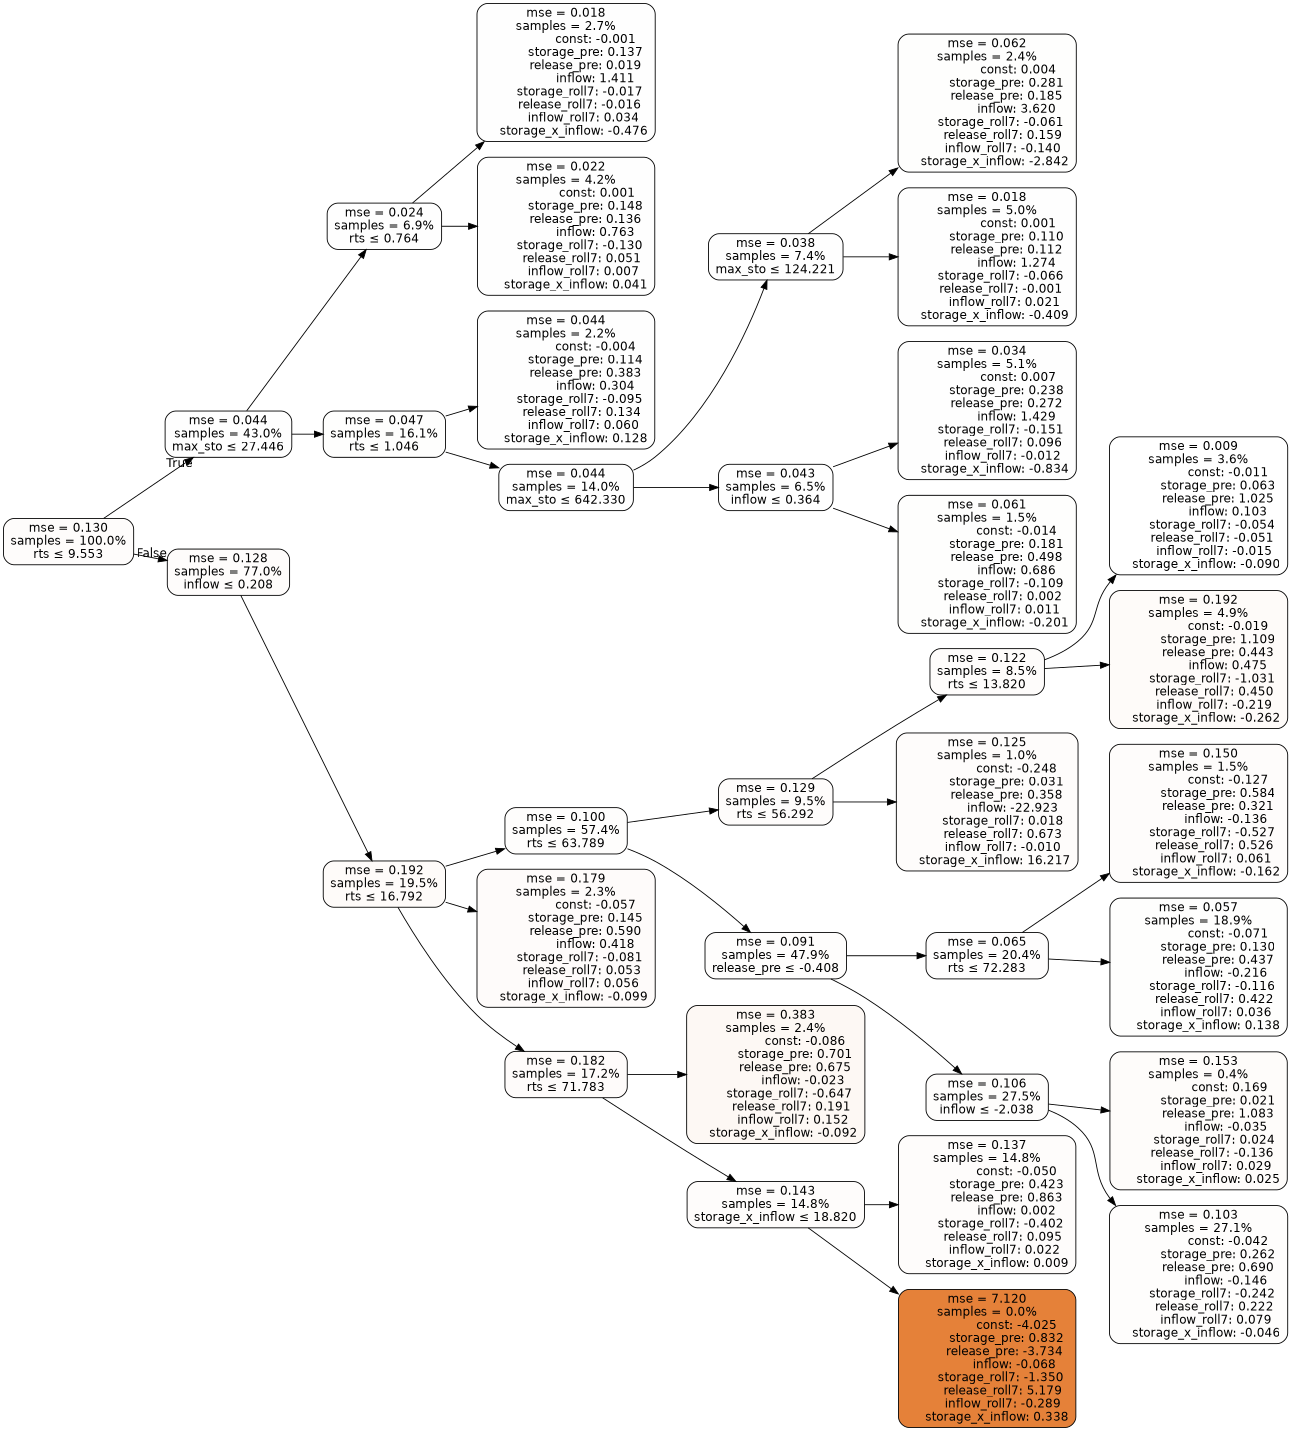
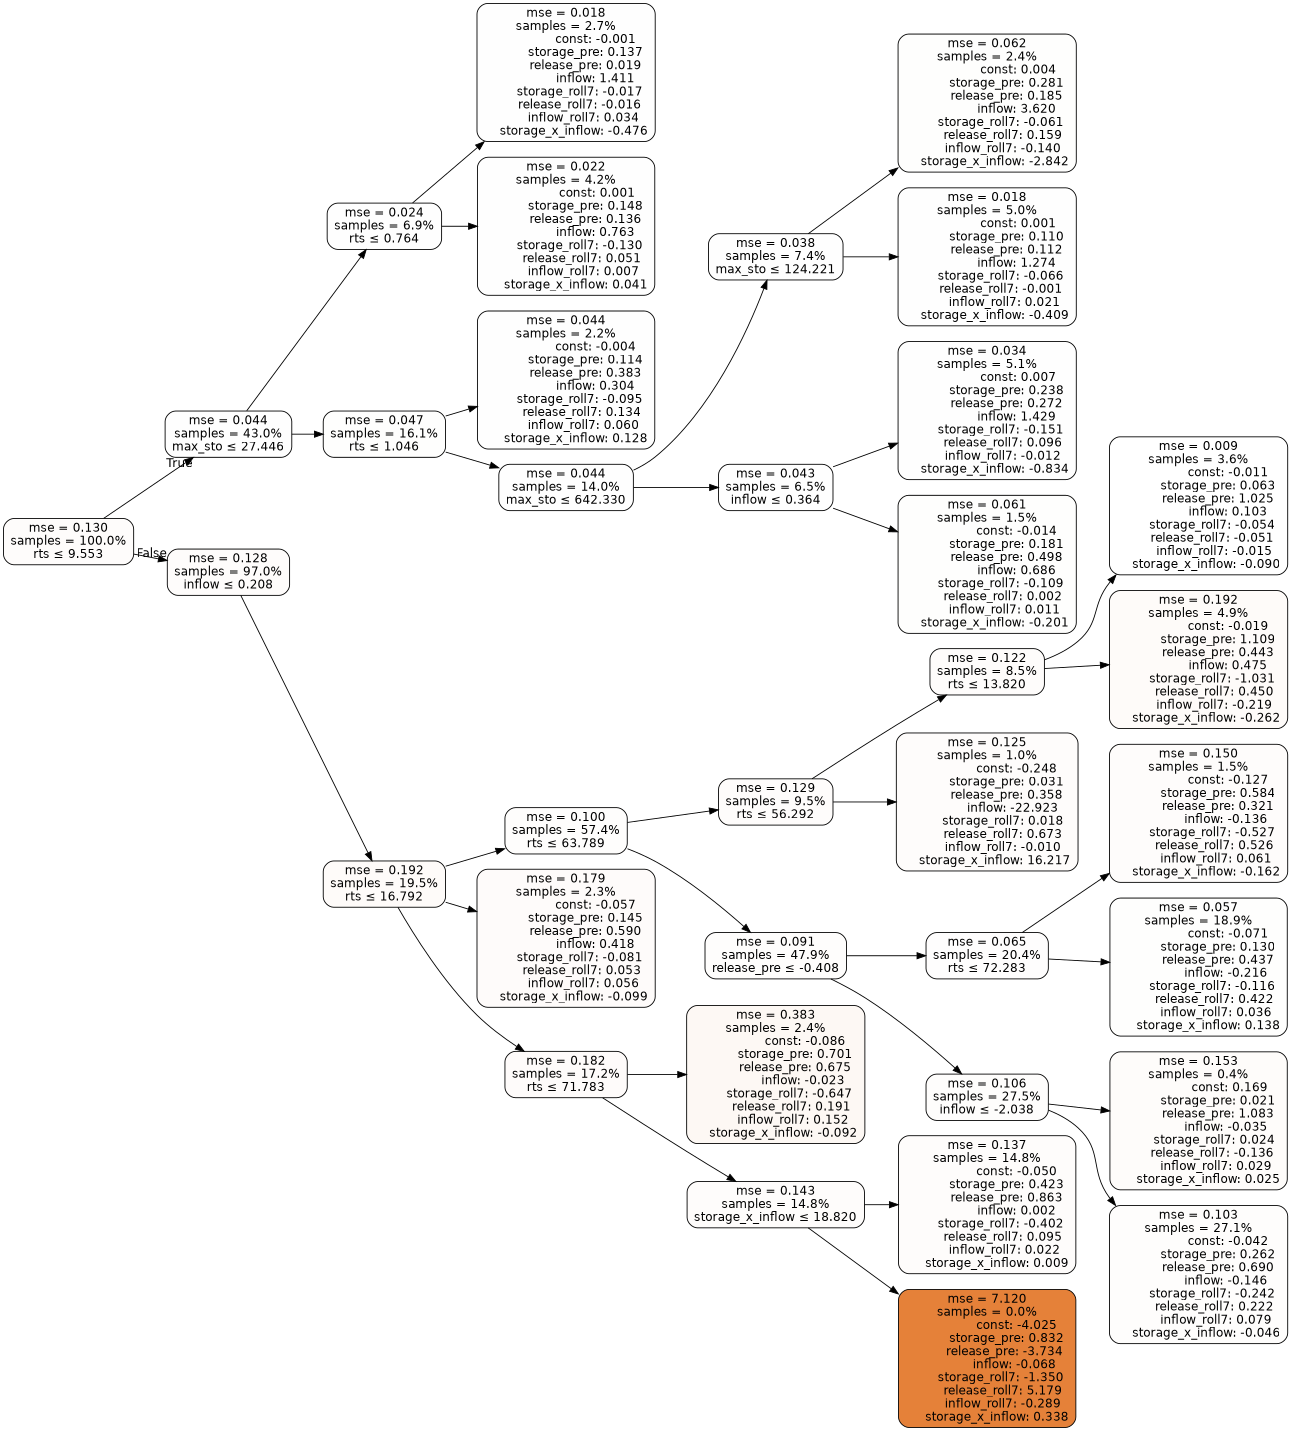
node "mse = 0.128 samples = 77.0% inflow ≤ 0.208": label "mse = 0.128 samples = 77.0% inflow ≤ 0.208" -> "mse = 0.128 samples = 97.0% inflow ≤ 0.208"
